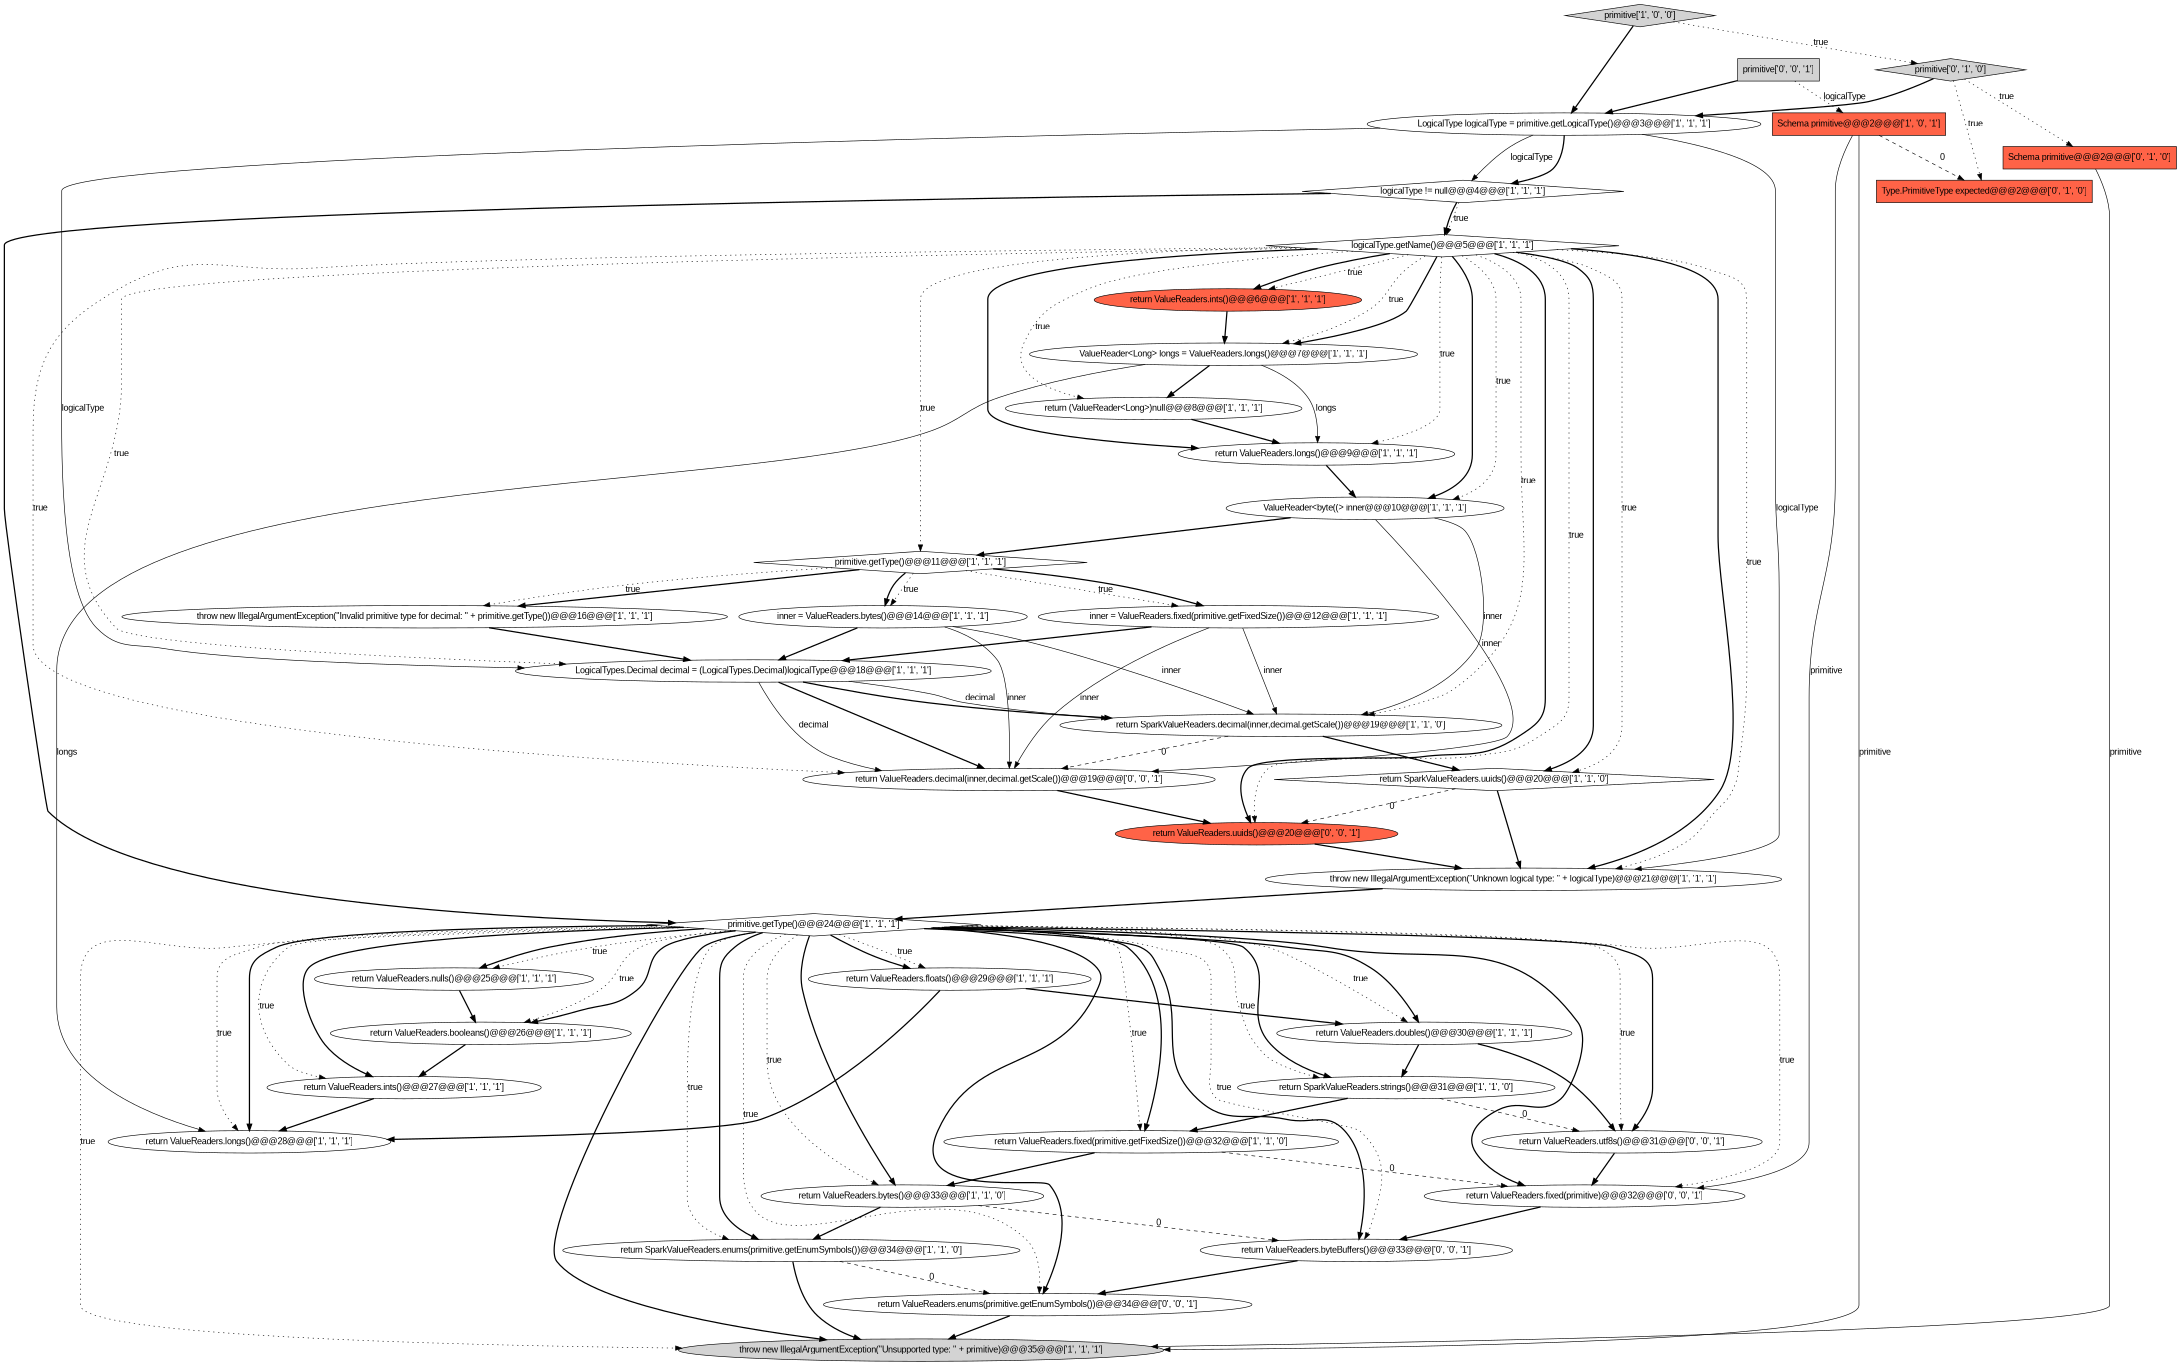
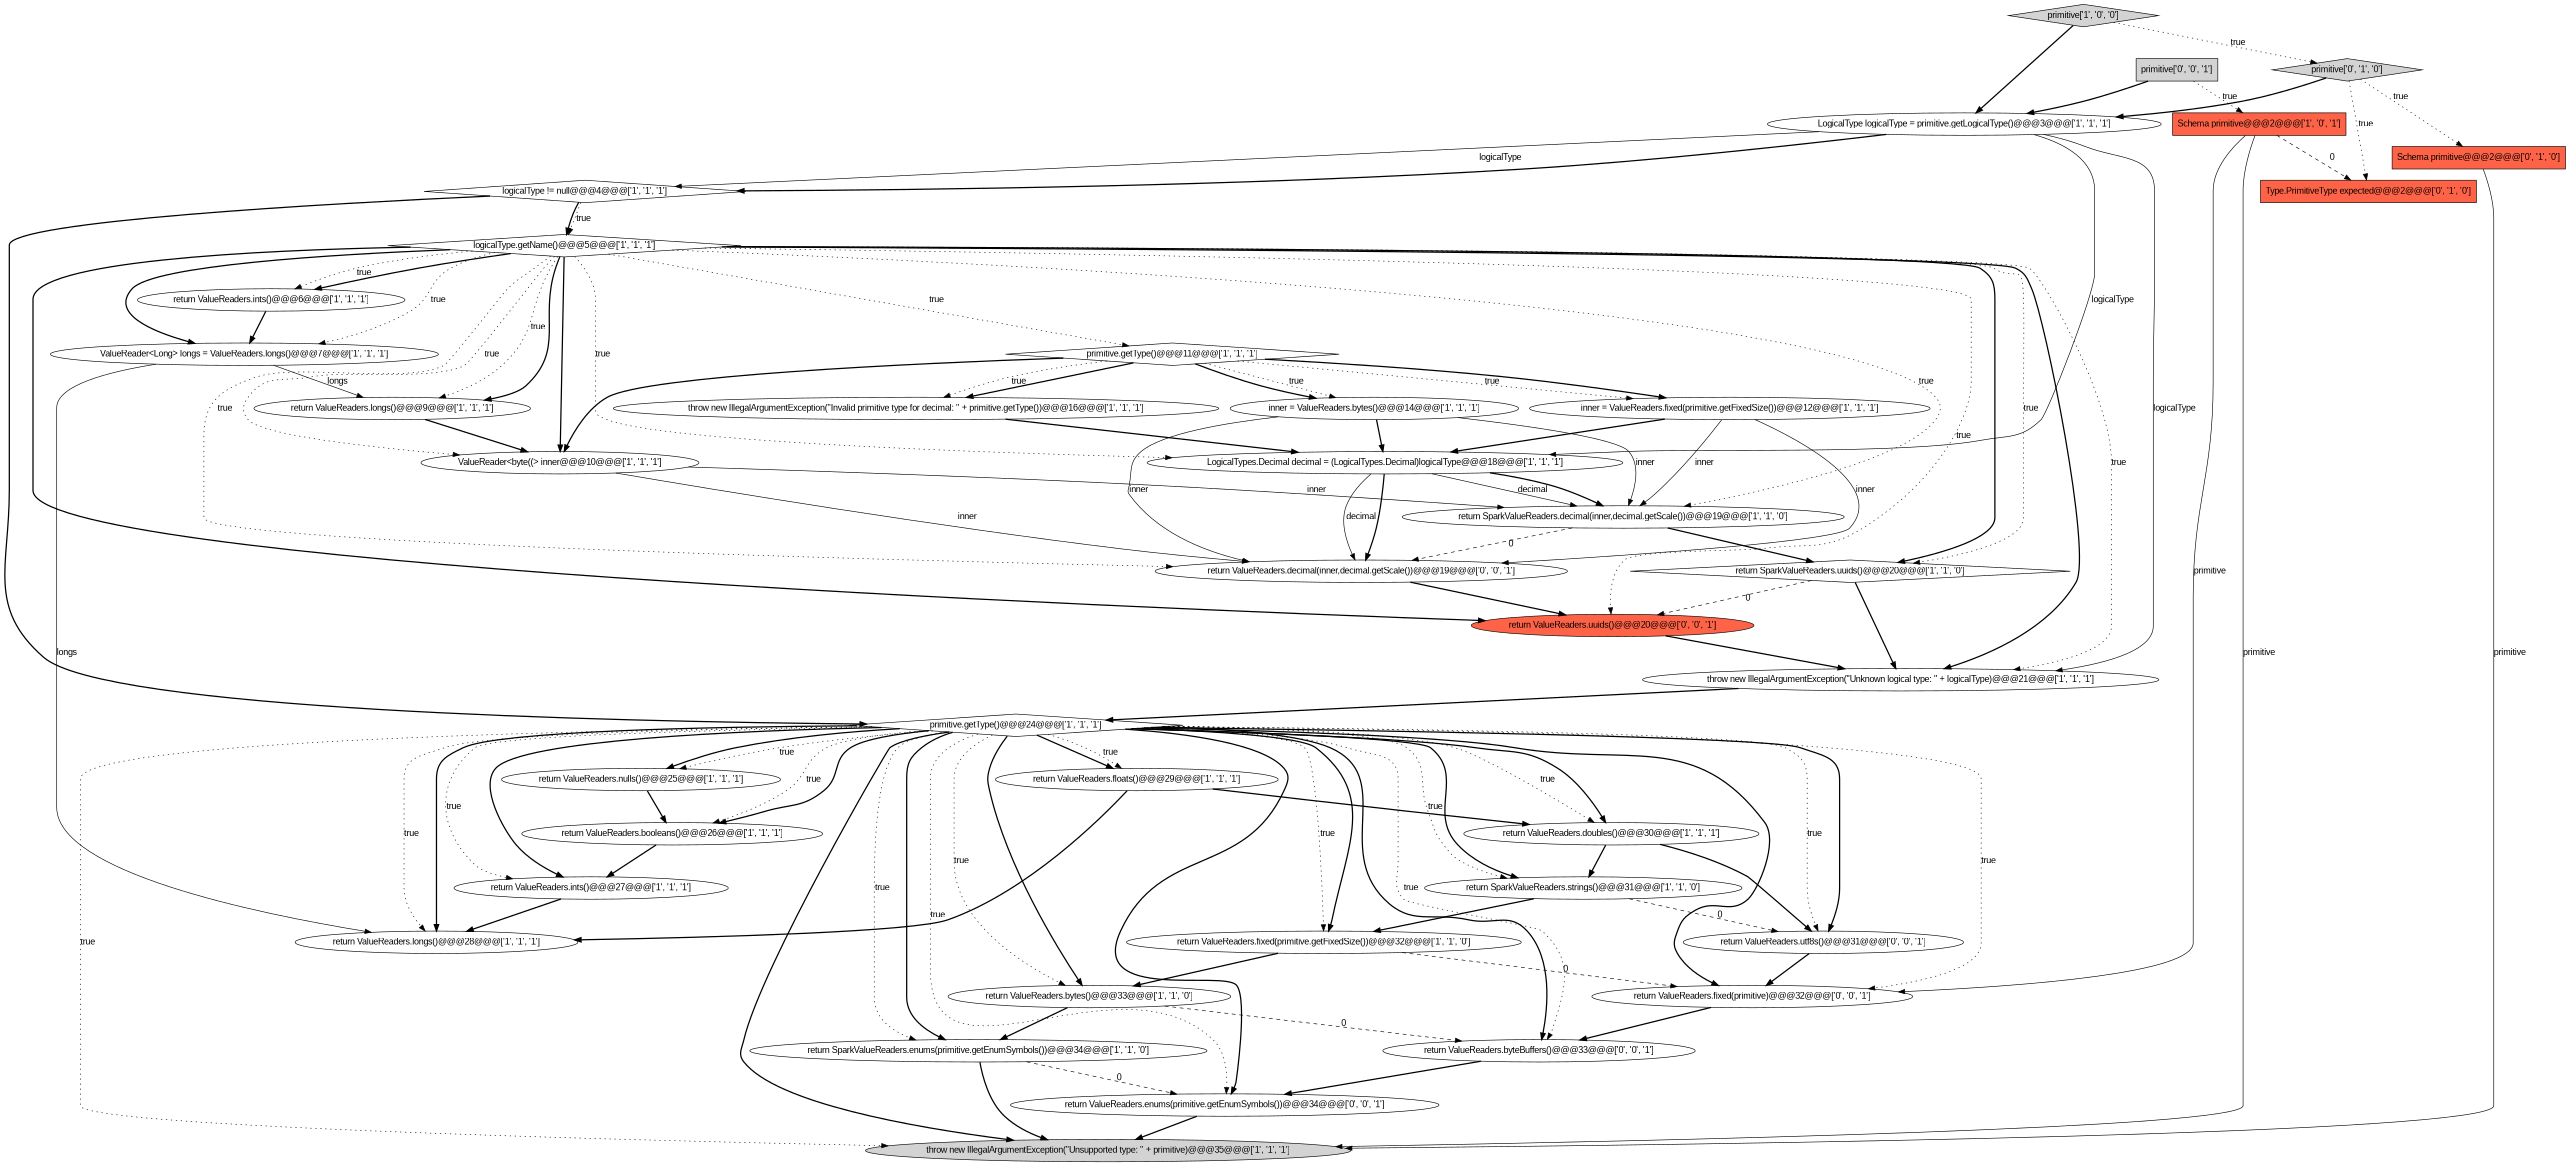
edge "primitive['0', '0', '1']" -> "Schema primitive@@@2@@@['1', '0', '1']": label "logicalType" -> "true"
node "return ValueReaders.ints()@@@6@@@['1', '1', '1']": fillcolor tomato -> white
node "return (ValueReader<Long>)null@@@8@@@['1', '1', '1']": removed
edge "ValueReader<byte((> inner@@@10@@@['1', '1', '1']" -> "primitive.getType()@@@11@@@['1', '1', '1']": reversed
